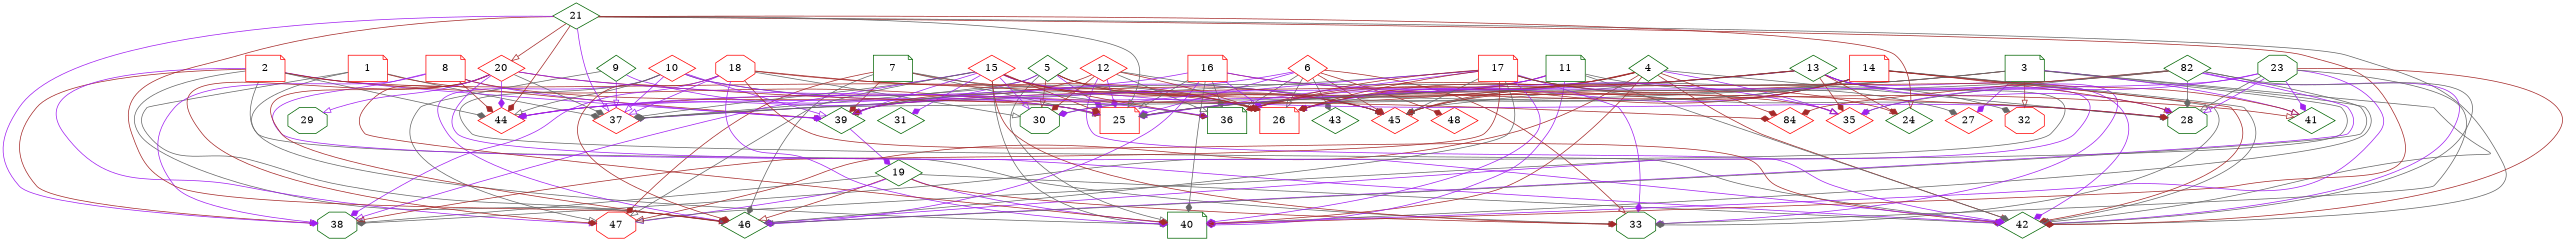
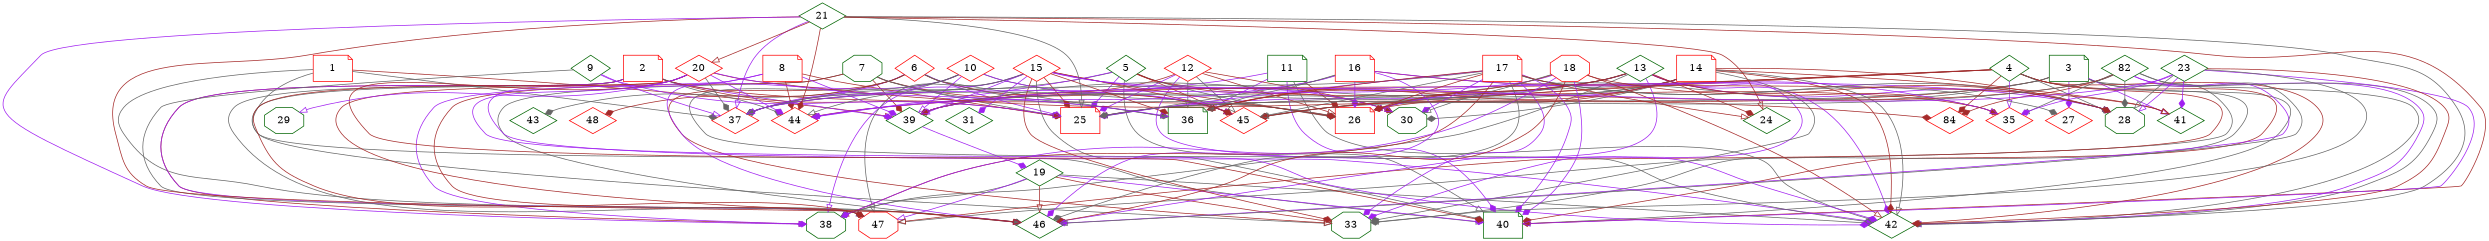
node "7": shape note -> octagon
node "23": shape octagon -> diamond
node "32": removed
edge "16" -> "40": removed
edge "4" -> "33": added
